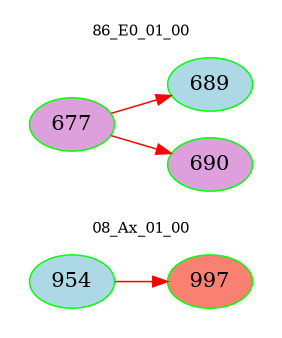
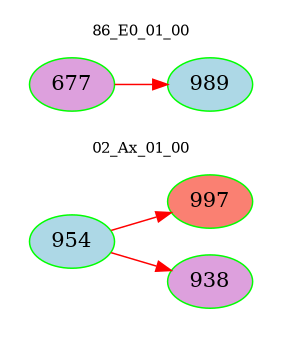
node "689": label "689" -> "989"
node "690": removed
cluster "08_Ax_01_00": label "08_Ax_01_00" -> "02_Ax_01_00"
node "938": added
